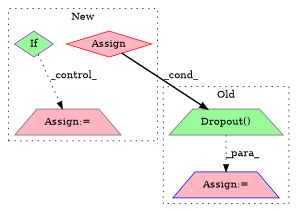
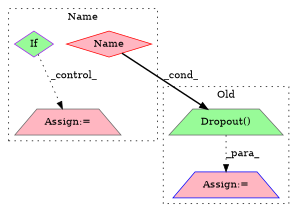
cluster "New": label "New" -> "Name"
node "Assign": label "Assign" -> "Name"
